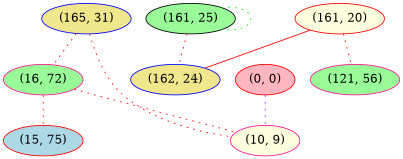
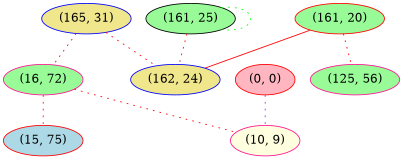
node "(161, 20)": fillcolor lightyellow -> palegreen
node "(121, 56)": label "(121, 56)" -> "(125, 56)"
edge "(165, 31)" -- "(10, 9)": now "(165, 31)" -- "(162, 24)"
